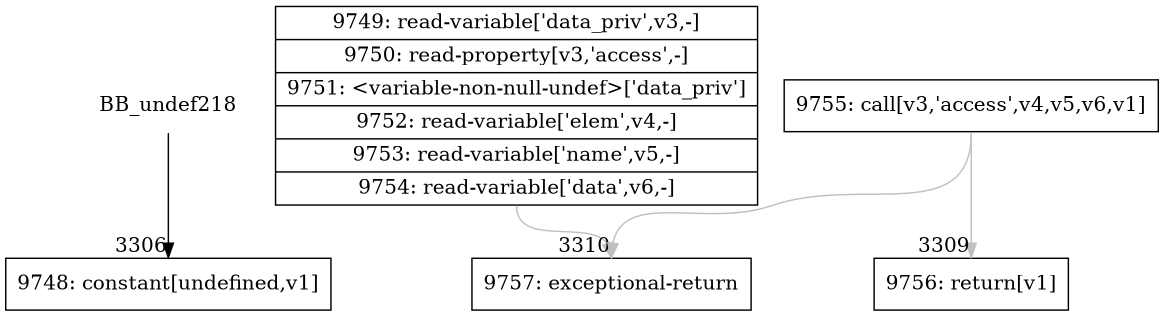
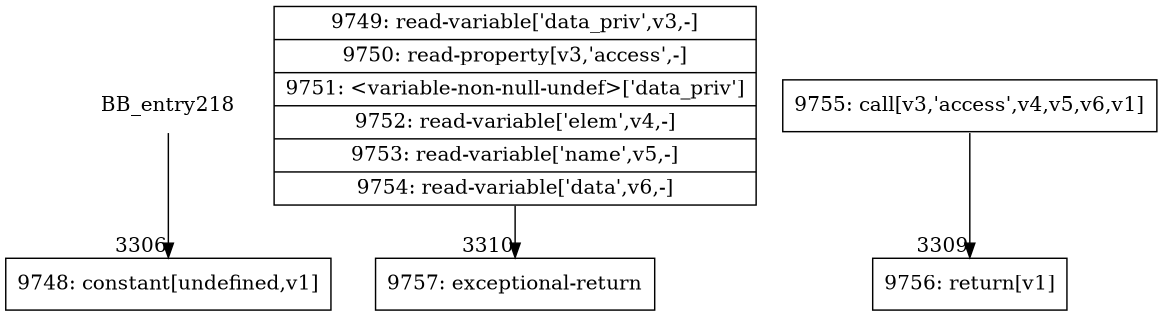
node "BB_undef218": label "BB_undef218" -> "BB_entry218"
edge "9755: call[v3,'access',v4,v5,v6,v1]" -> "9756: return[v1]": color gray -> black
edge "9755: call[v3,'access',v4,v5,v6,v1]" -> "9757: exceptional-return": removed
edge "9749: read-variable['data_priv',v3,-]" -> "9757: exceptional-return": color gray -> black
